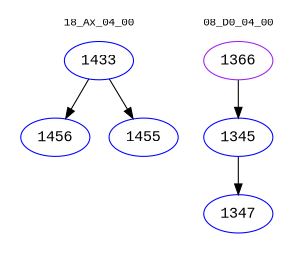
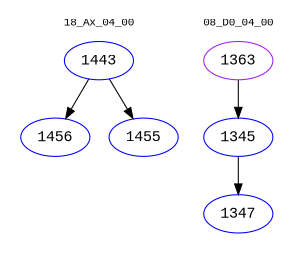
node "1433": label "1433" -> "1443"
node "1366": label "1366" -> "1363"
